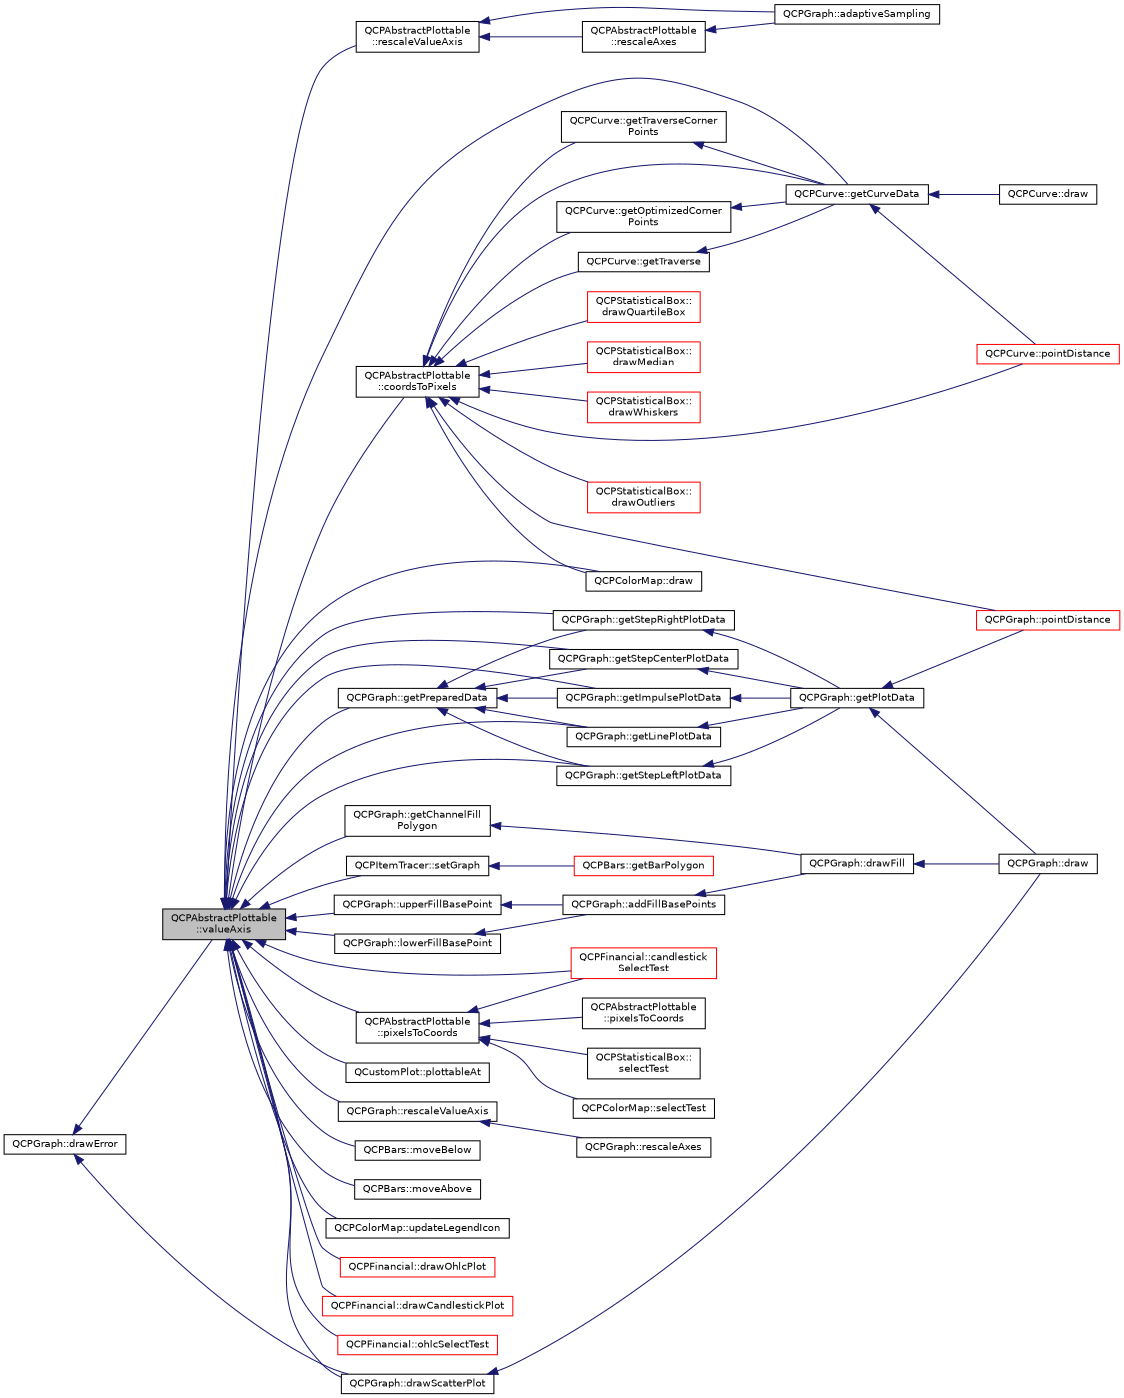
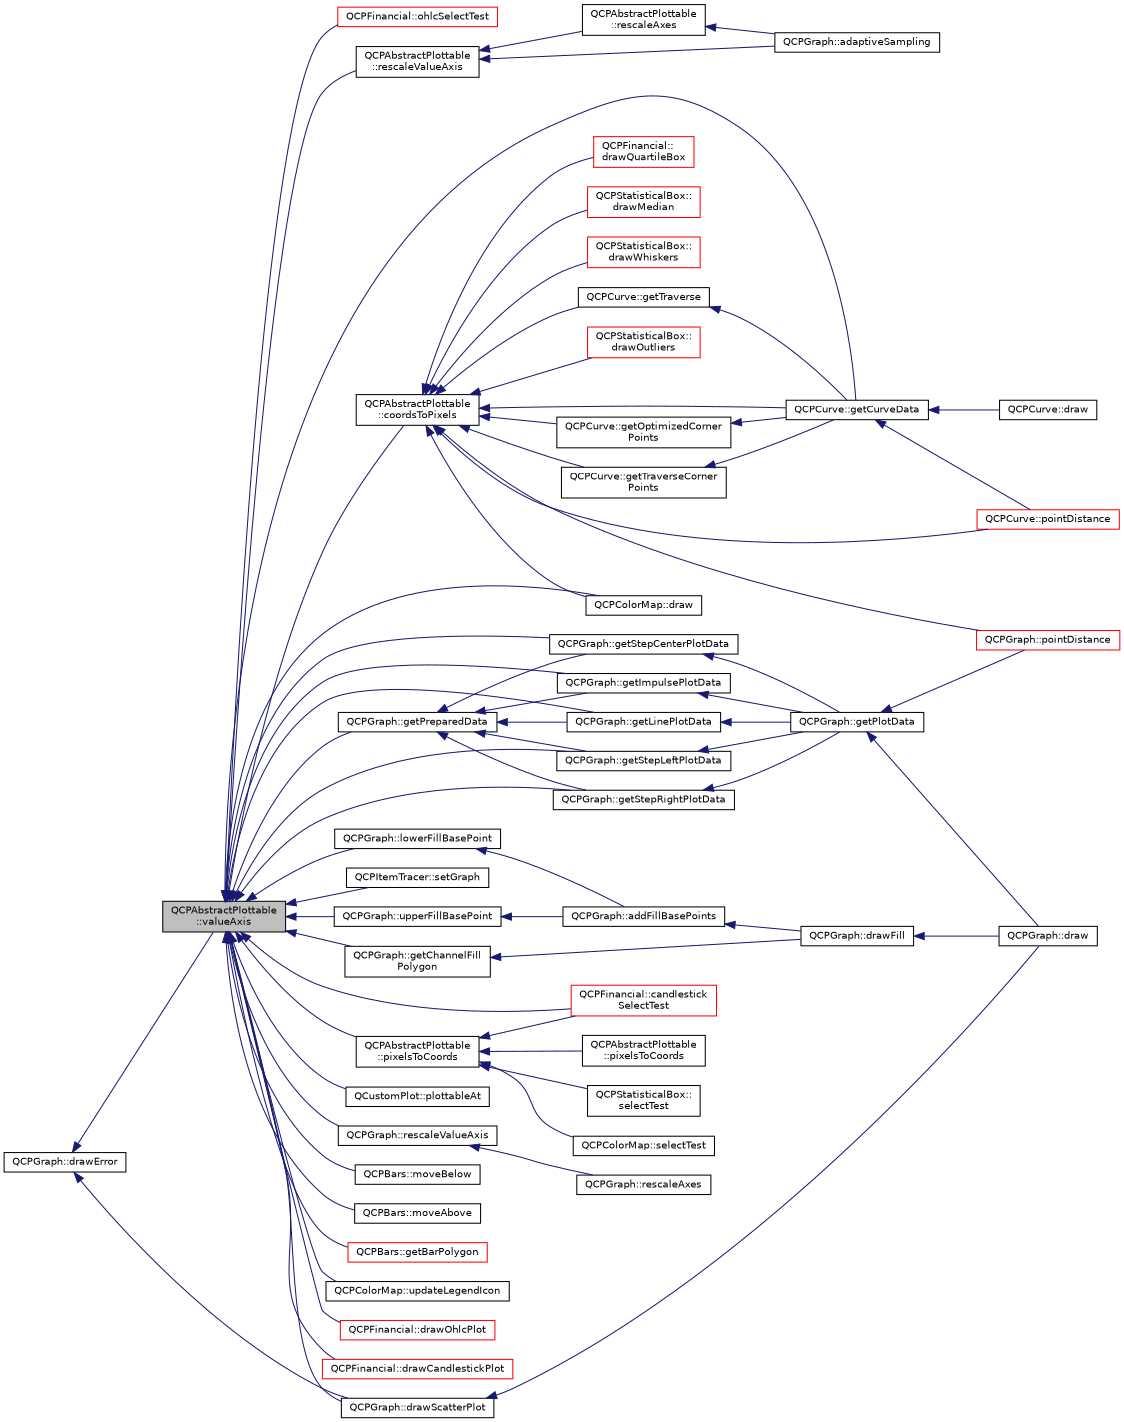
node "QCPStatisticalBox:: drawQuartileBox": label "QCPStatisticalBox:: drawQuartileBox" -> "QCPFinancial:: drawQuartileBox"
edge "QCPBars::getBarPolygon" -> "QCPItemTracer::setGraph": now "QCPBars::getBarPolygon" -> "QCPAbstractPlottable ::valueAxis"
